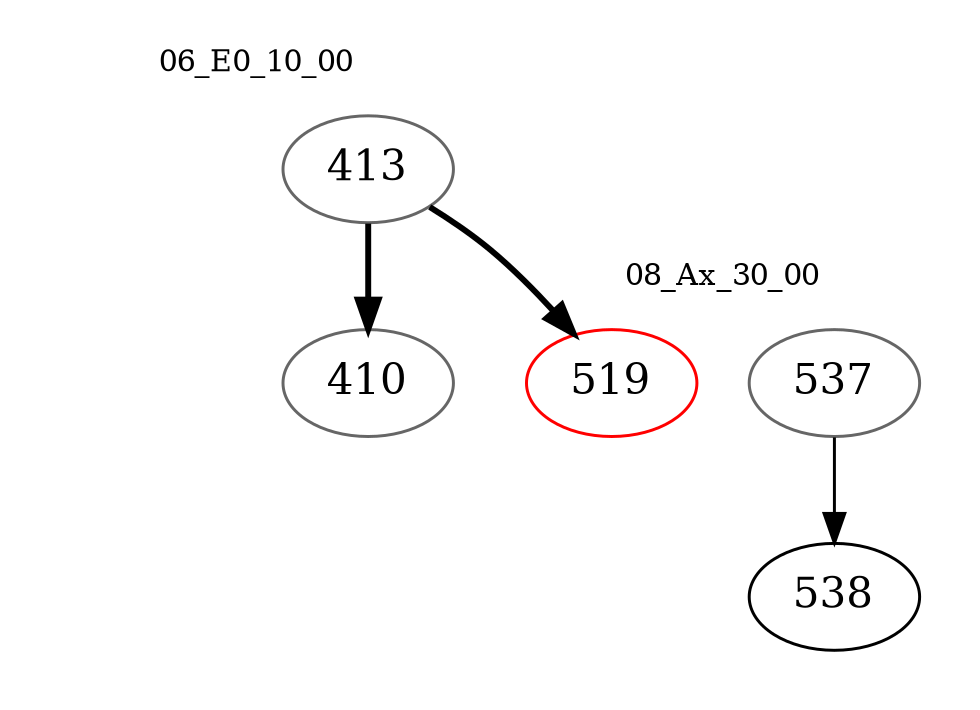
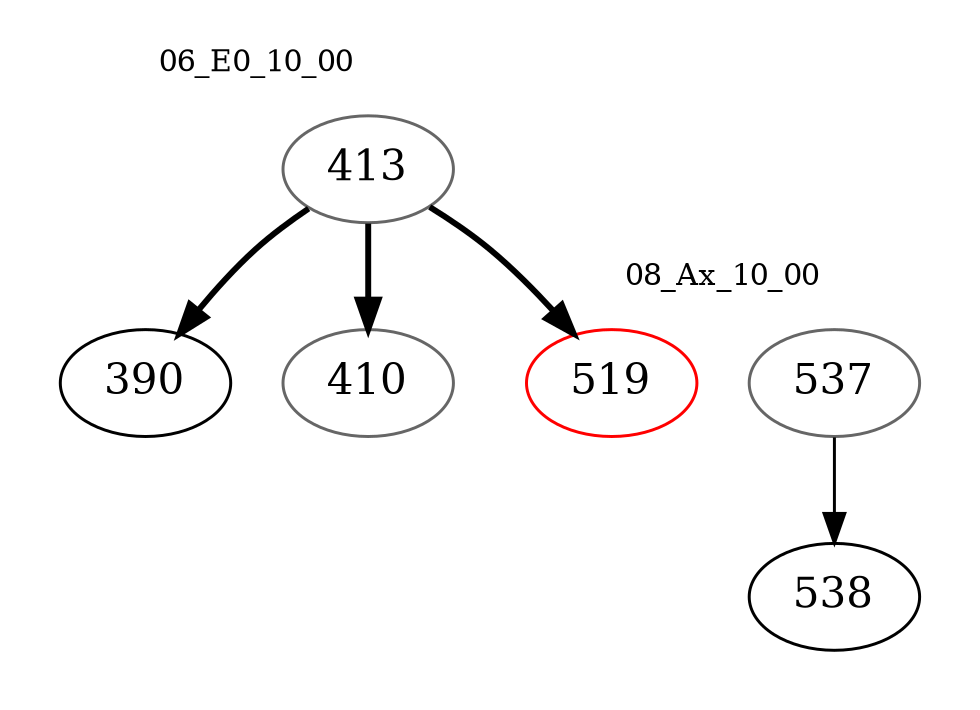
cluster "08_Ax_30_00": label "08_Ax_30_00" -> "08_Ax_10_00"
node "390": added
